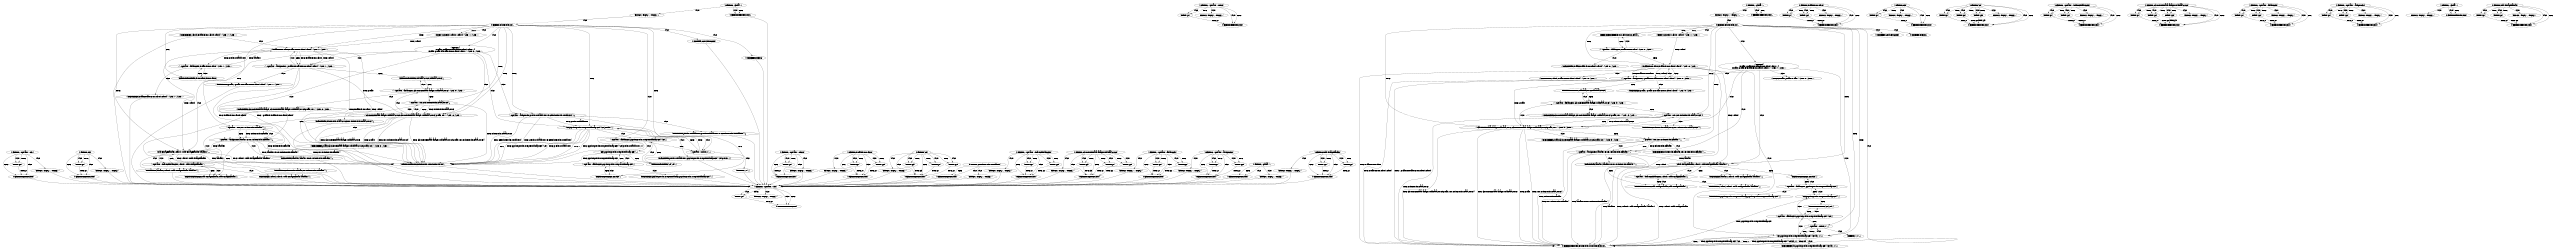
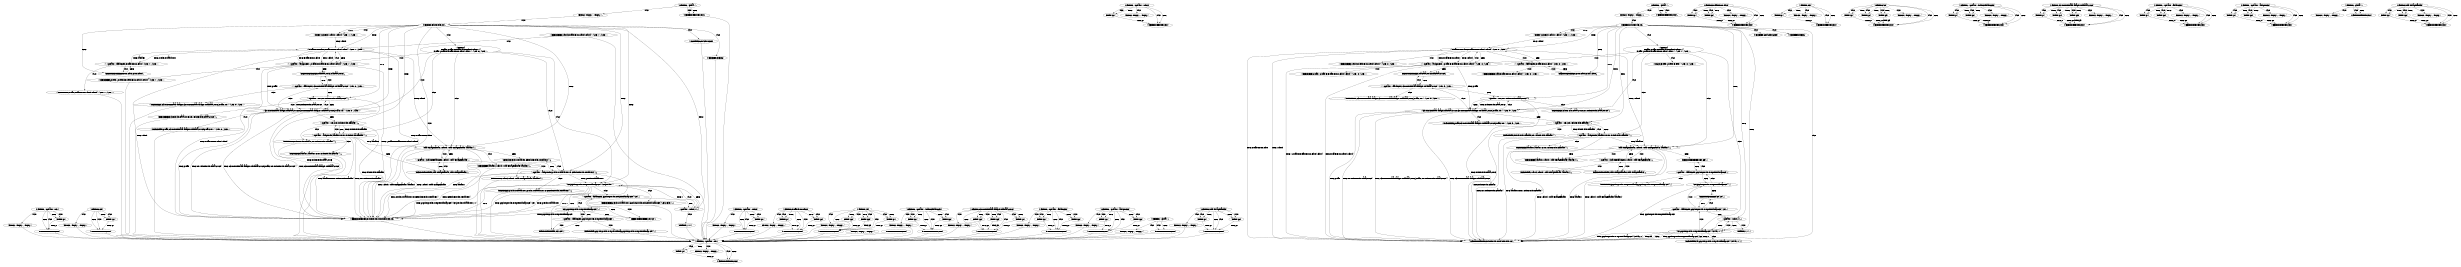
node "(GetPrintPreviewUIAddress,GetPrintPreviewUIAddress())": added
node "(METHOD,GetPrintPreviewUIAddress)": removed
edge "<(Profile.FromWebUI,Profile::FromWebUI(web_ui))<SUB>8</SUB>>" -> "(Set,g_print_preview_request_id_map.Get().Set(id_, -1))": now "<(Profile.FromWebUI,Profile::FromWebUI(web_ui))<SUB>8</SUB>>" -> "<(<operator>.fieldAccess,Profile::FromWebUI)<SUB>8</SUB>>"
